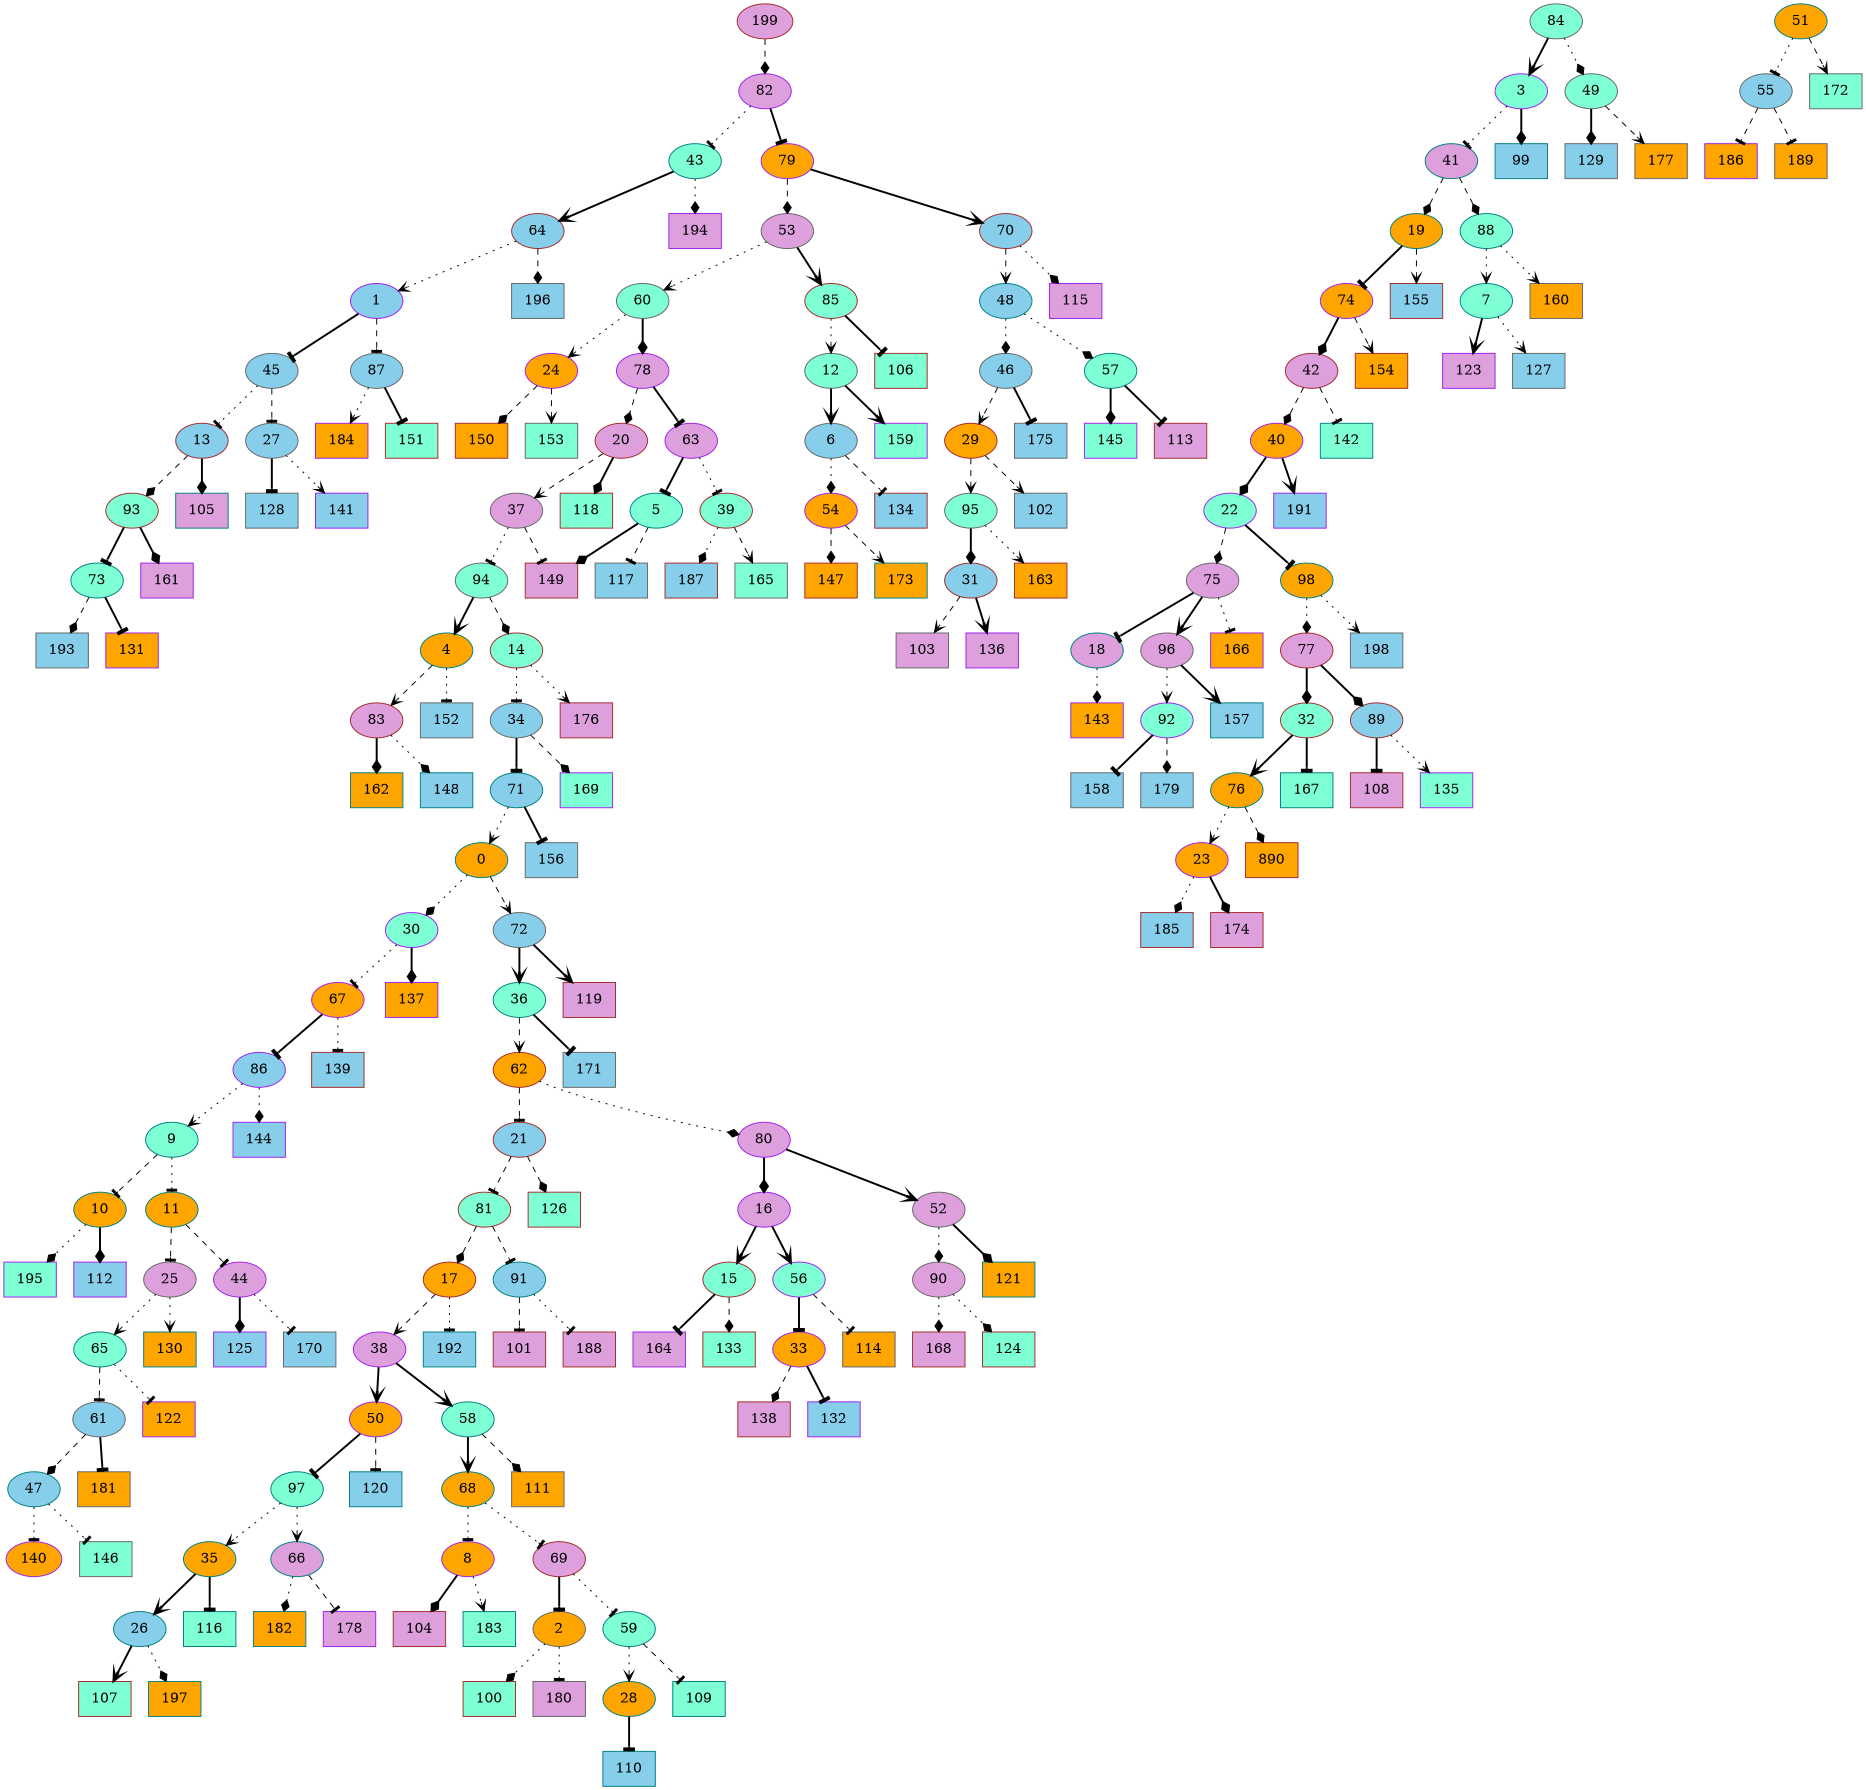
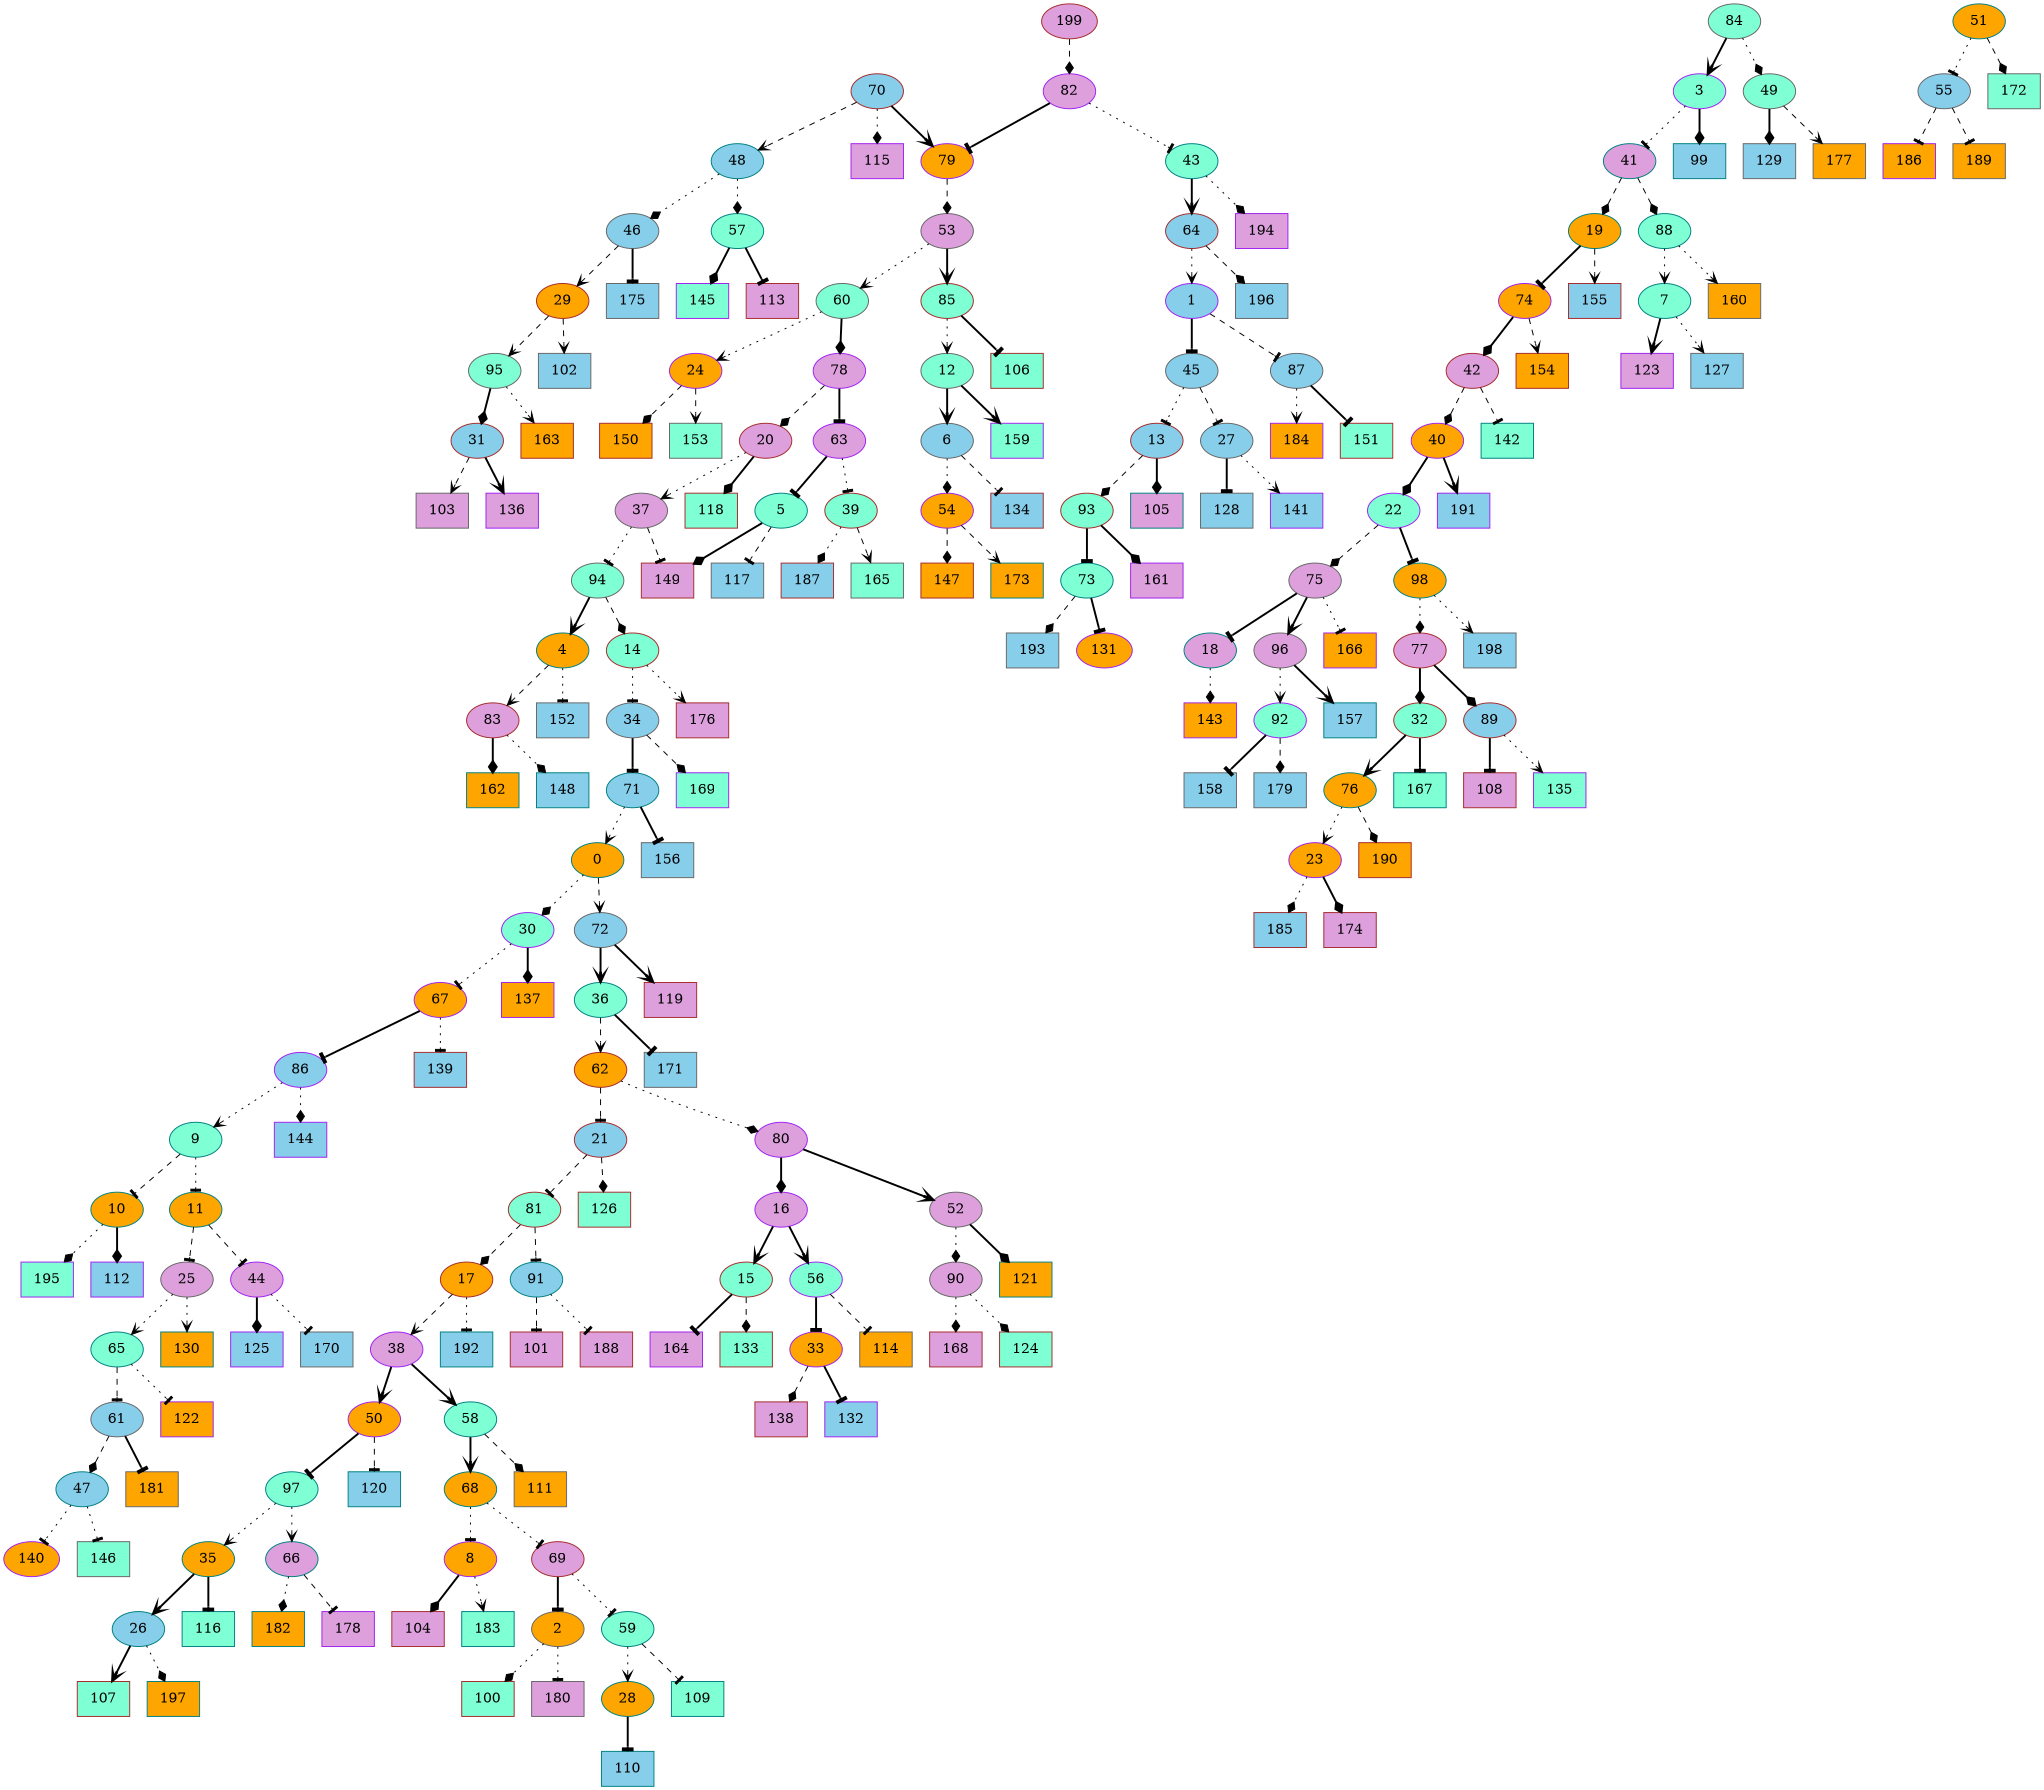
edge "51" -> "172": arrowhead vee -> diamond
edge "79" -> "70": reversed
edge "20" -> "37": style dashed -> dotted
node "131": shape box -> ellipse
node "890": label "890" -> "190"
